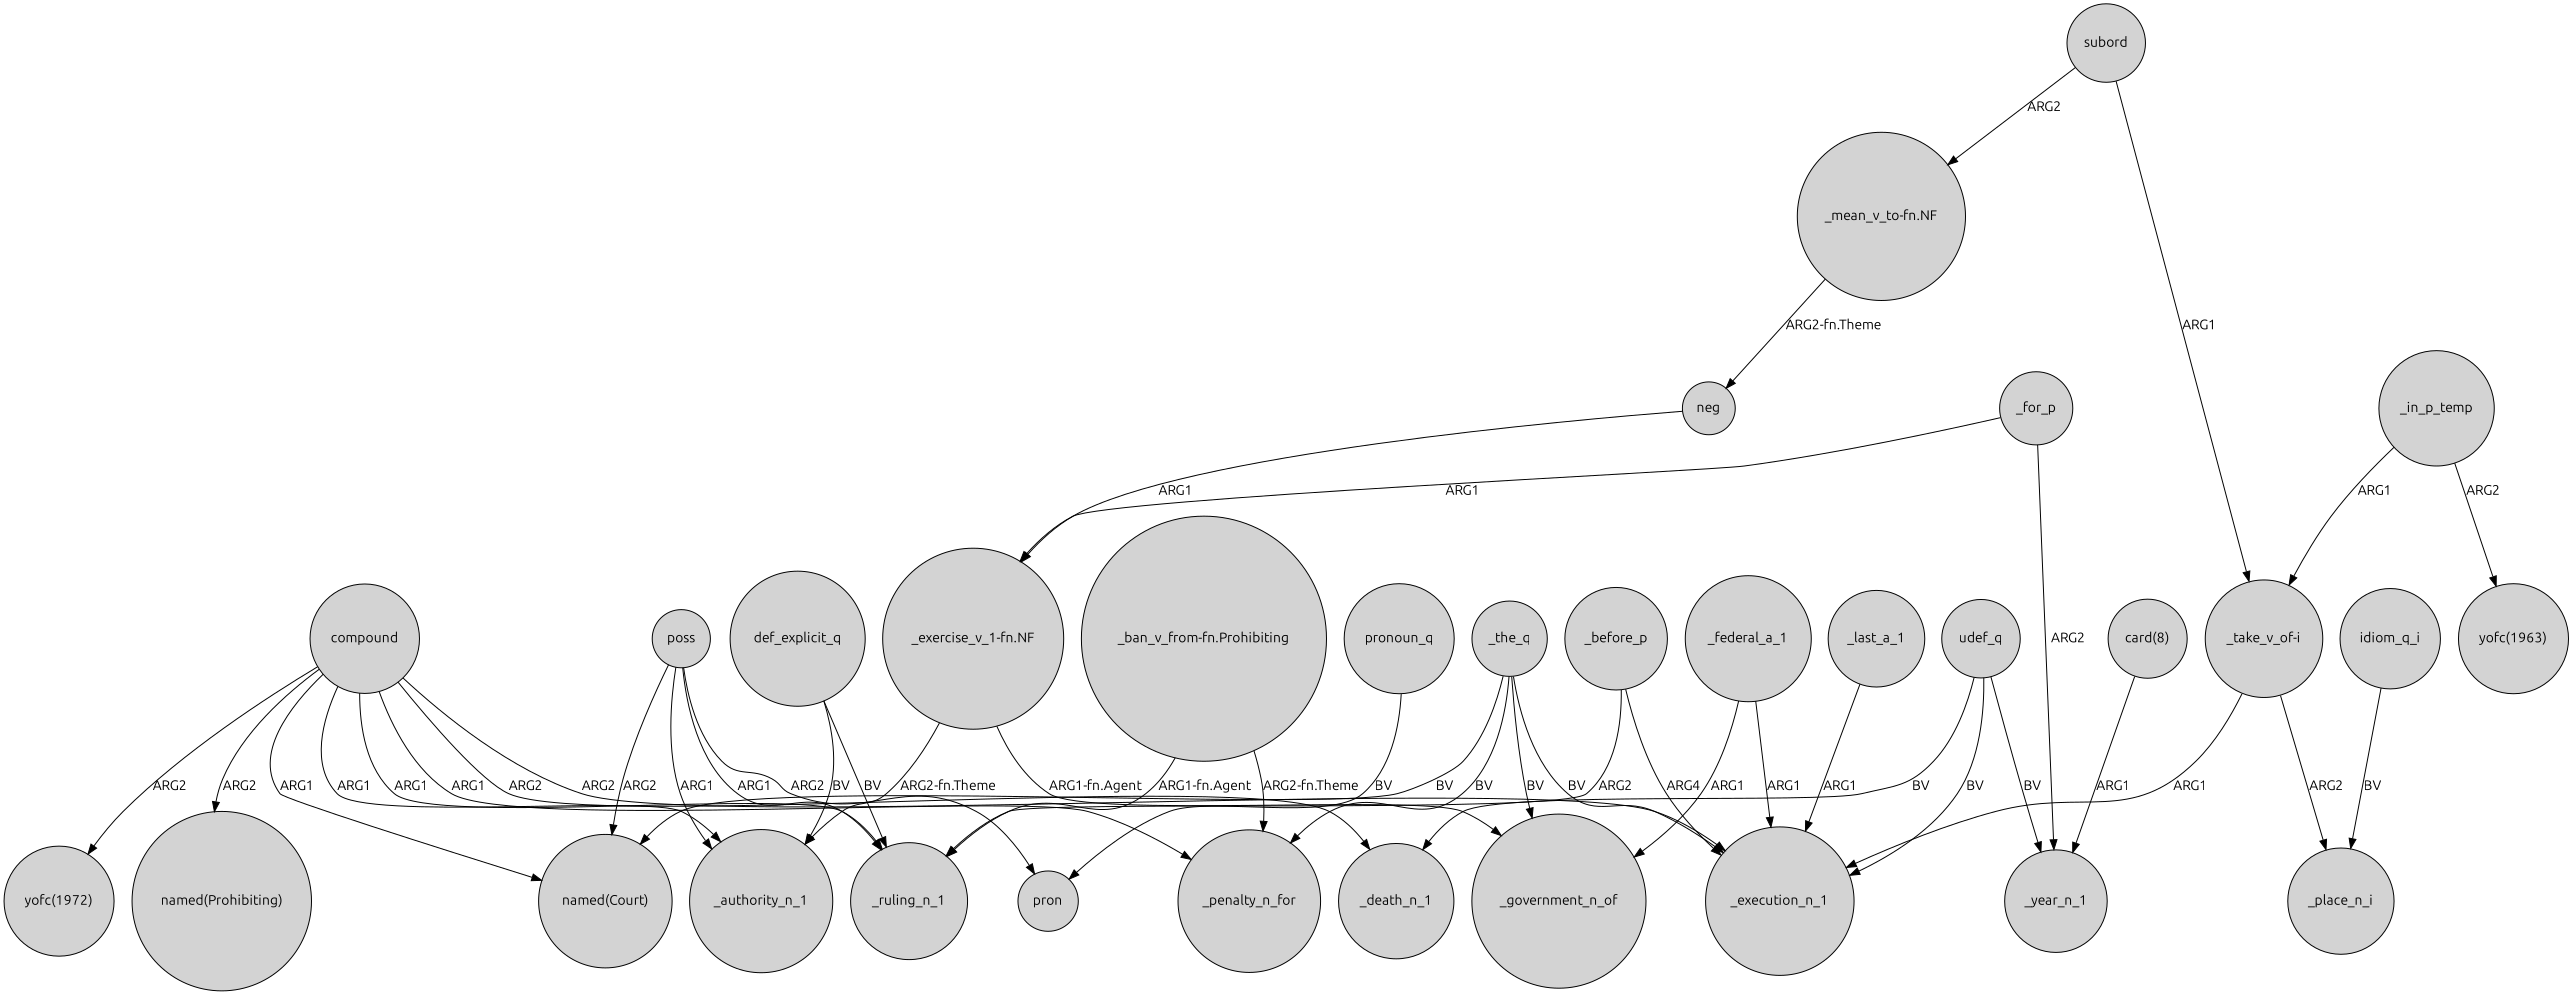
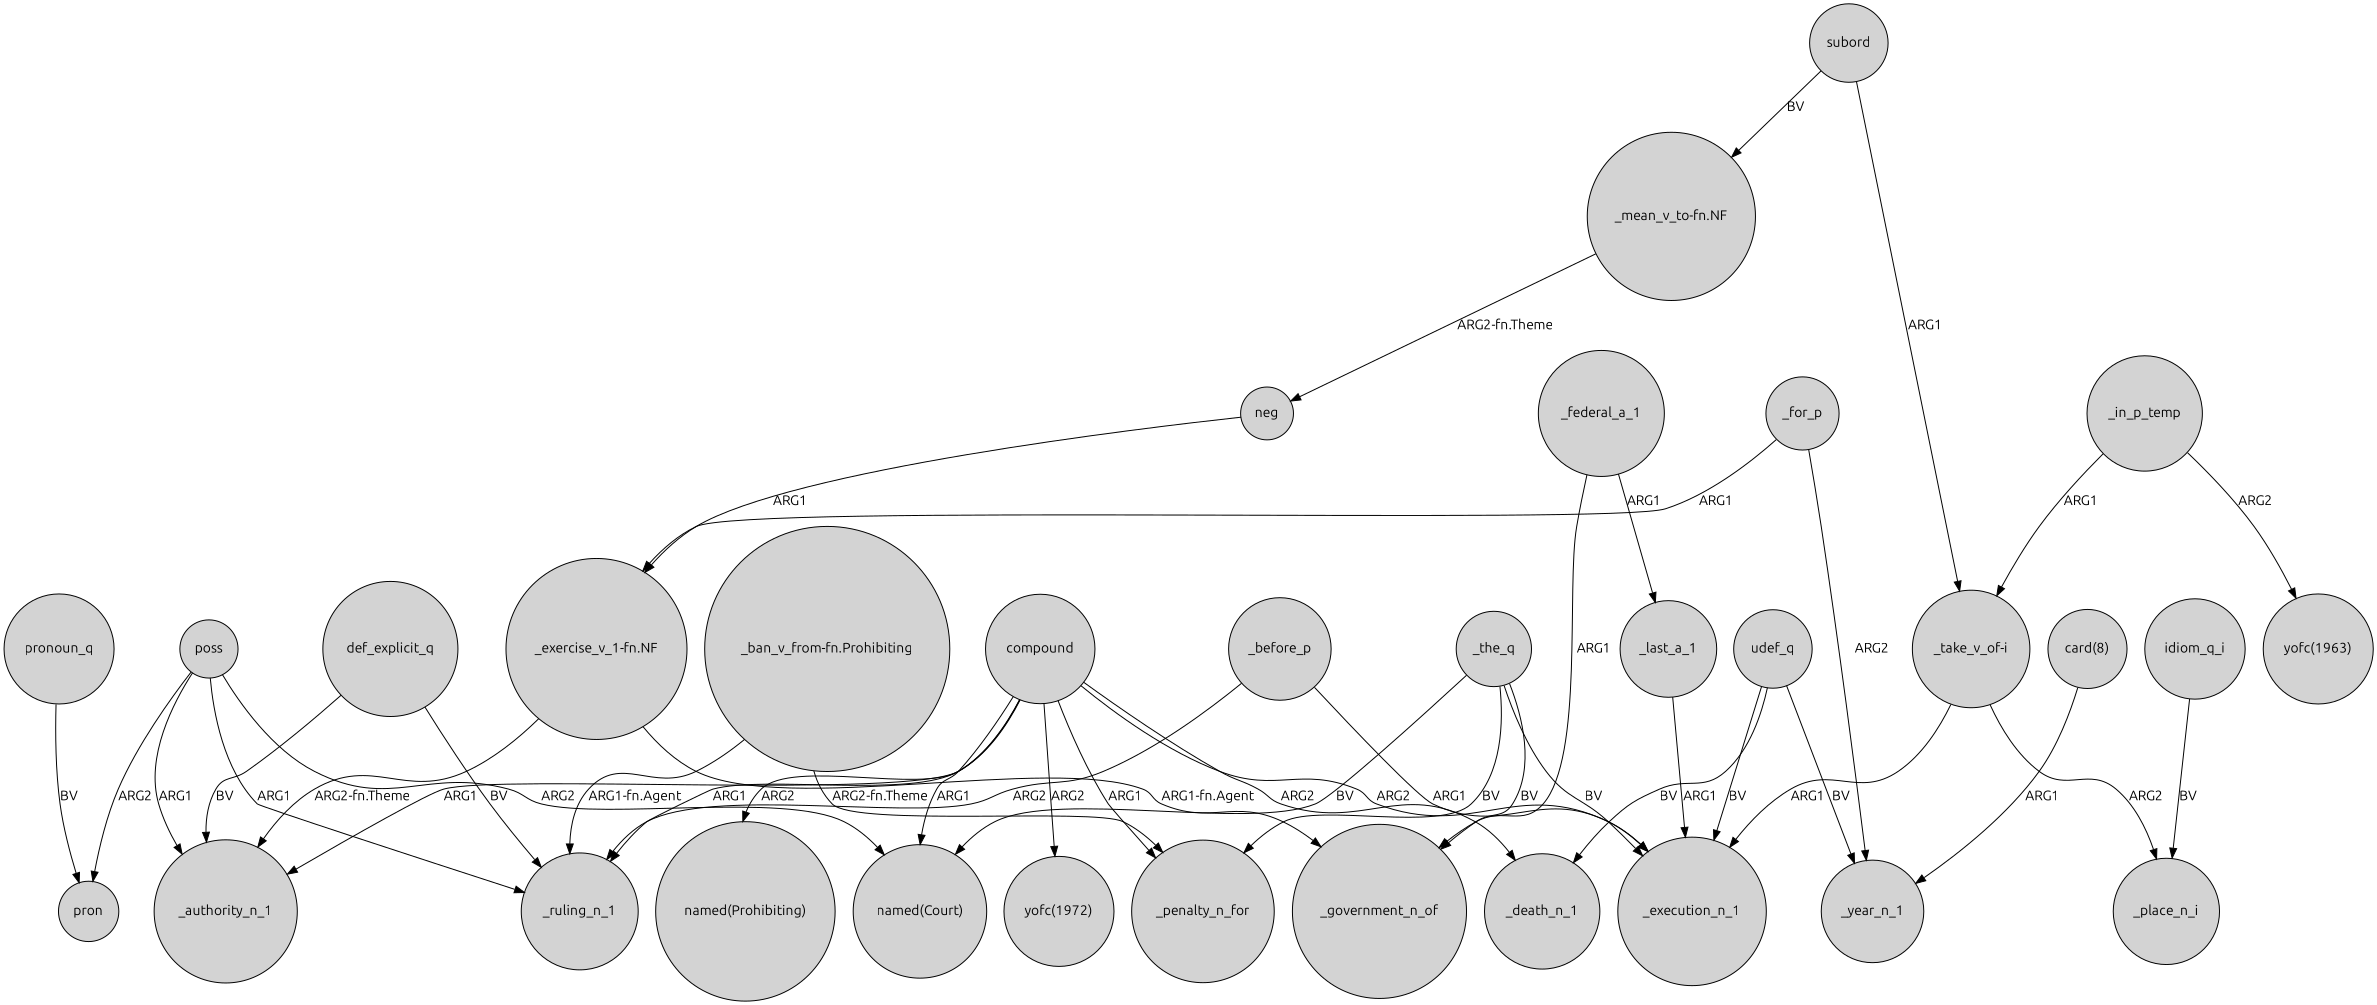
edge "subord" -> "_mean_v_to-fn.NF": label "ARG2" -> "BV"
edge "_federal_a_1" -> "_execution_n_1": now "_federal_a_1" -> "_last_a_1"
edge "_before_p" -> "_execution_n_1": label "ARG4" -> "ARG1"
